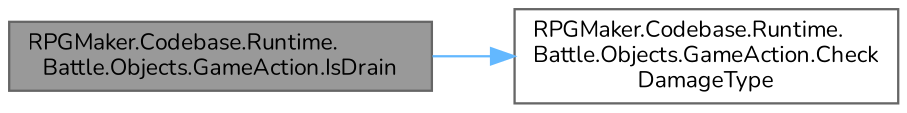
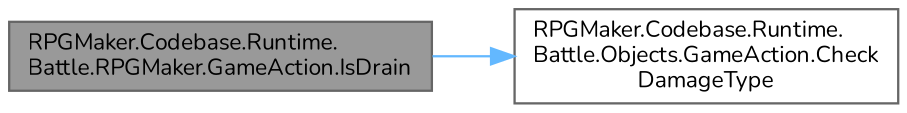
node "RPGMaker.Codebase.Runtime. Battle.Objects.GameAction.IsDrain": label "RPGMaker.Codebase.Runtime. Battle.Objects.GameAction.IsDrain" -> "RPGMaker.Codebase.Runtime. Battle.RPGMaker.GameAction.IsDrain"
